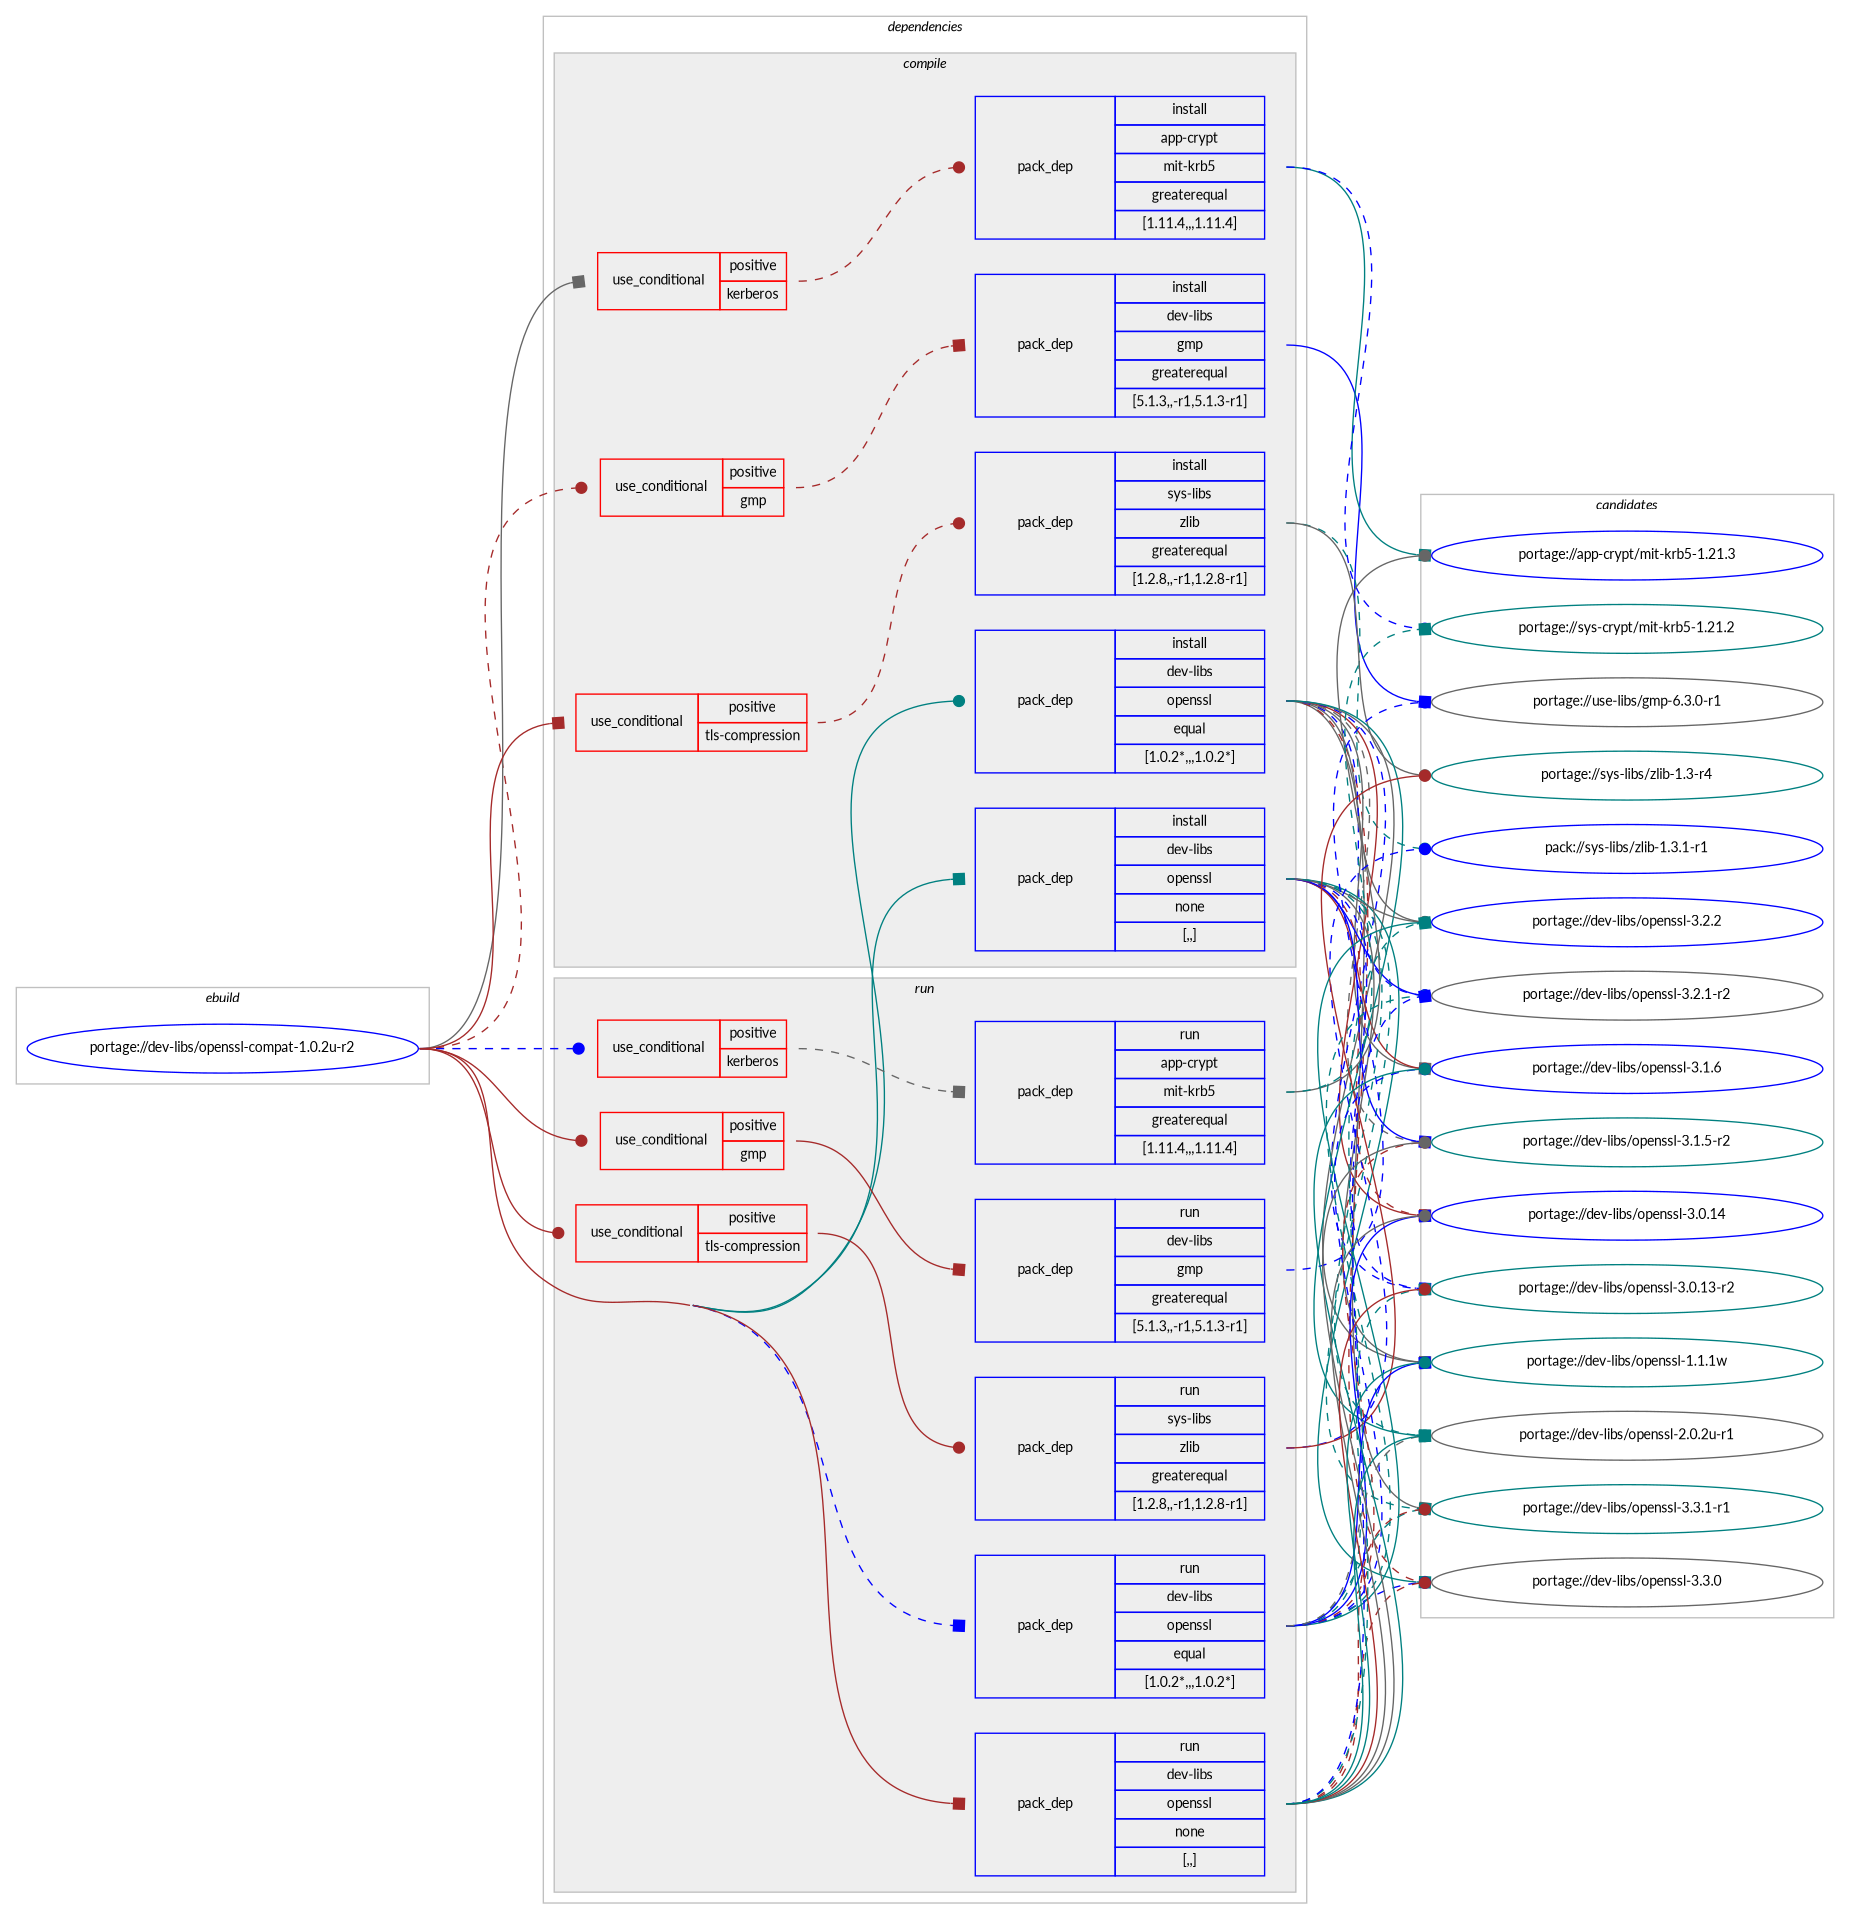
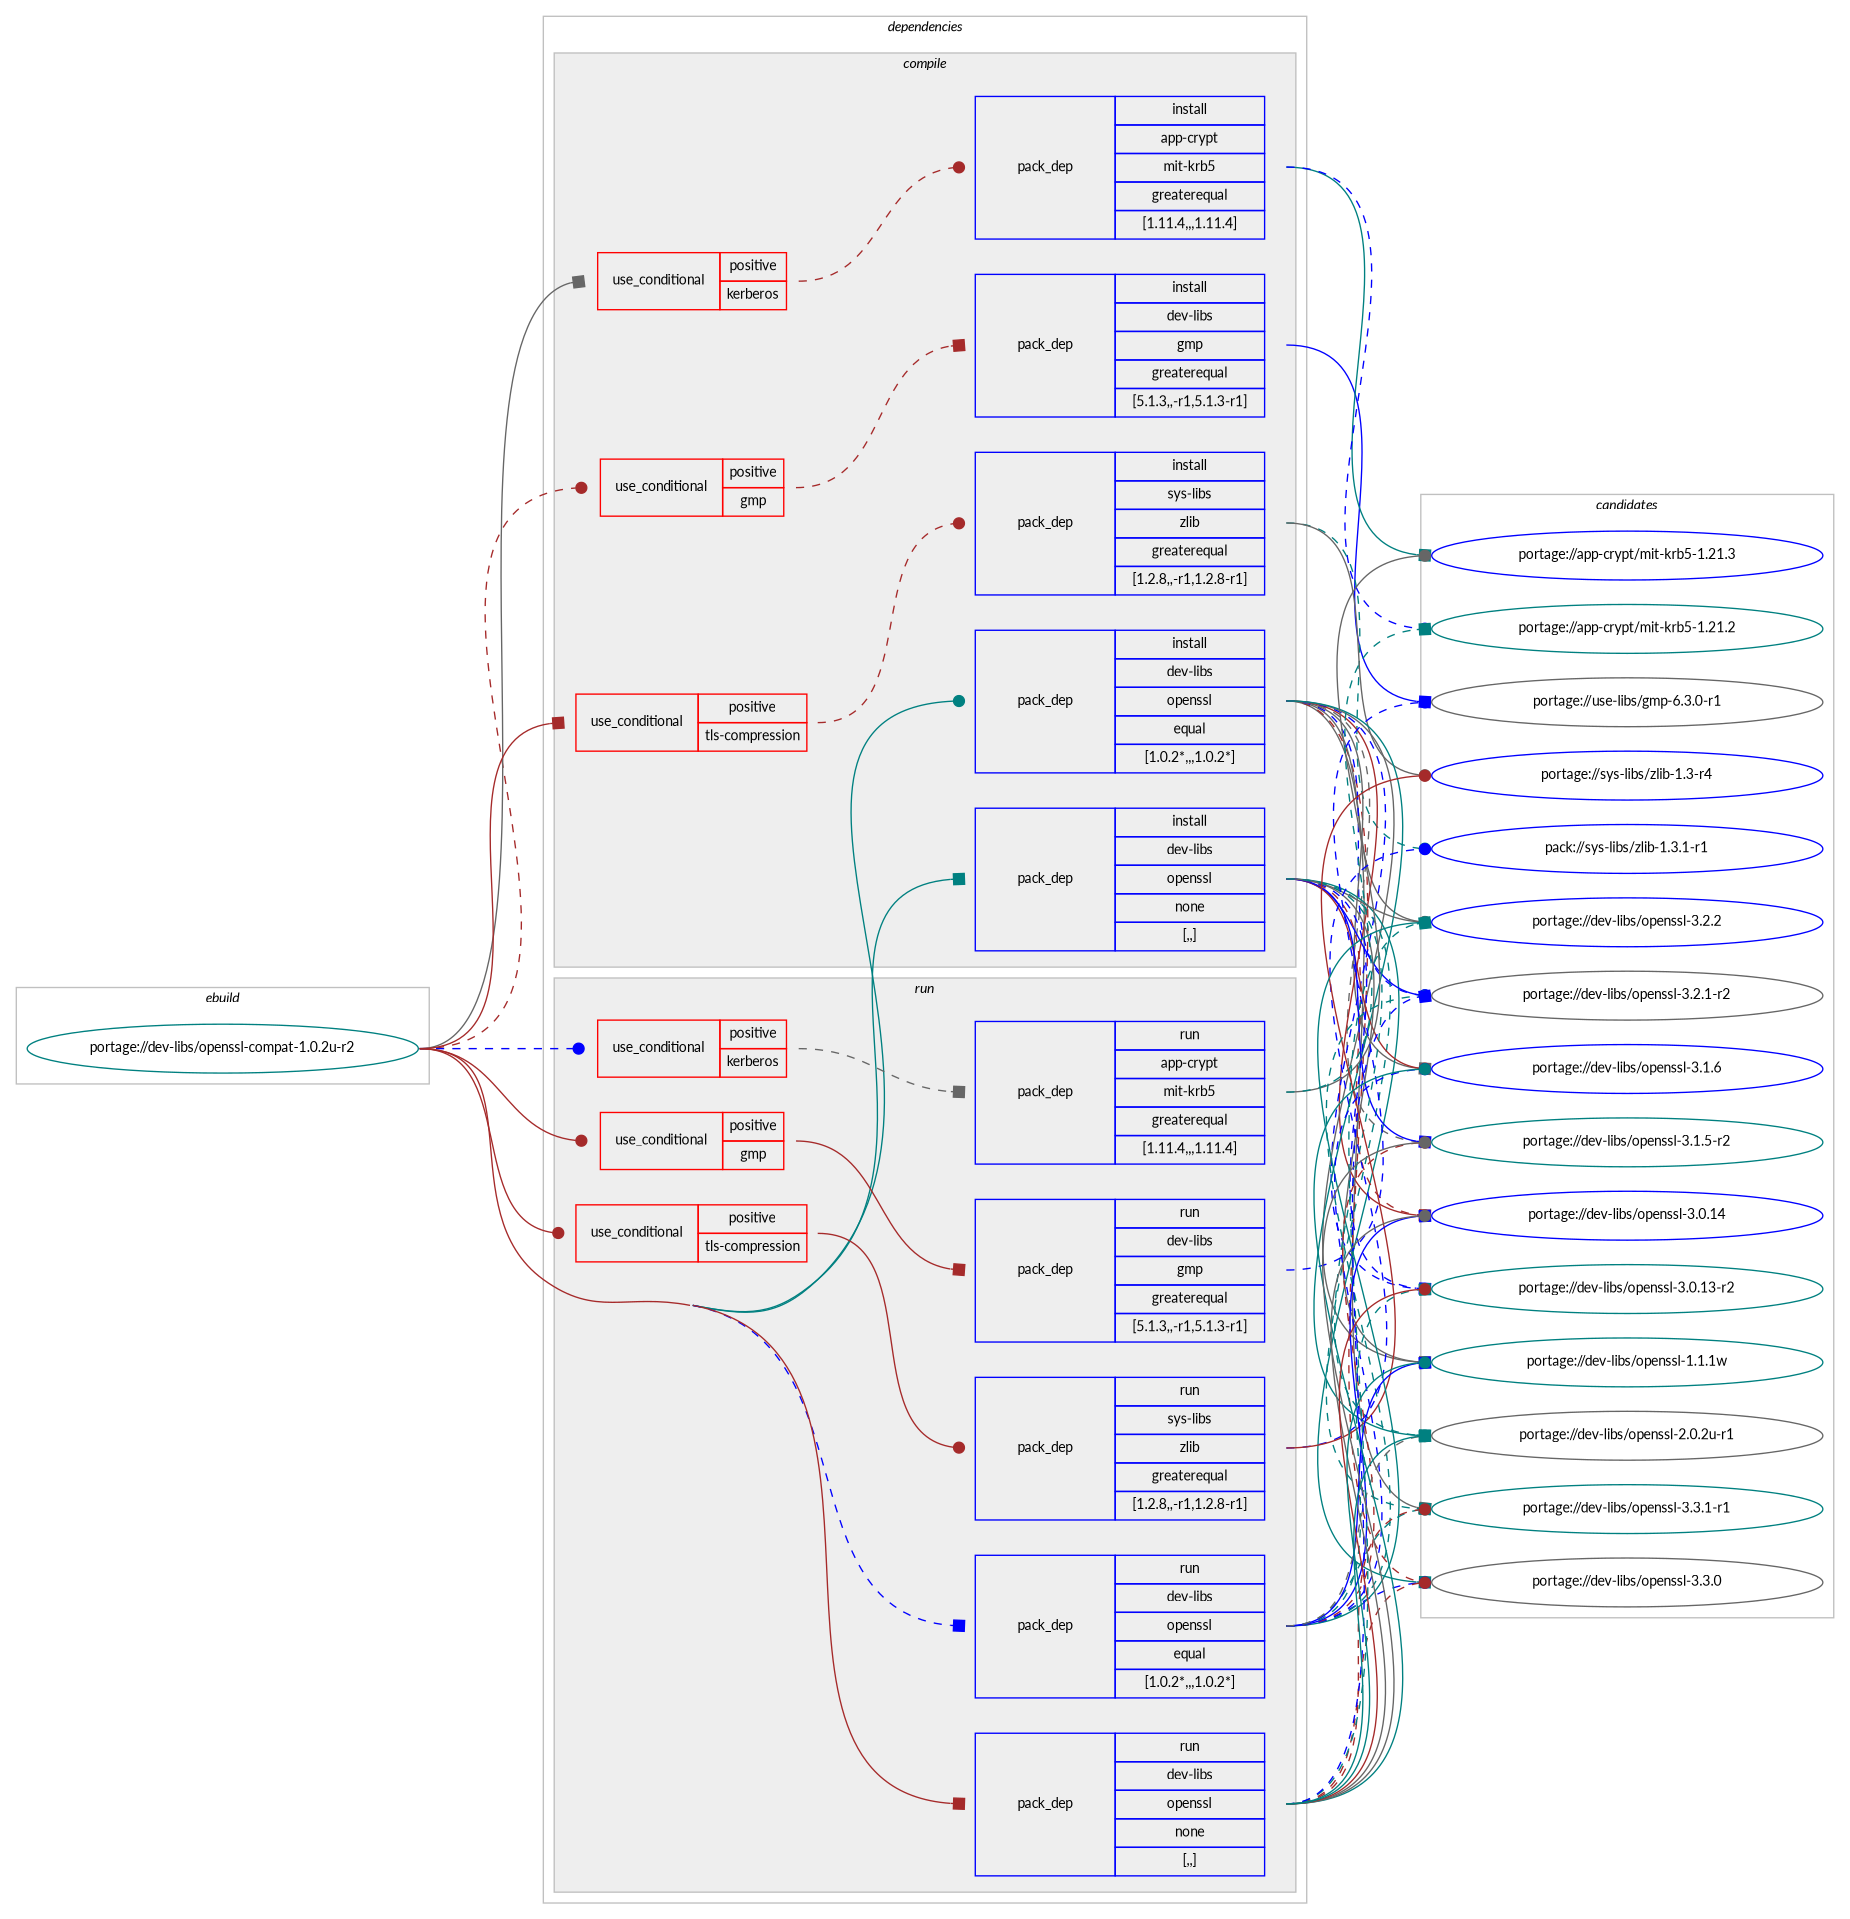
node "portage://sys-crypt/mit-krb5-1.21.2": label "portage://sys-crypt/mit-krb5-1.21.2" -> "portage://app-crypt/mit-krb5-1.21.2"
node "portage://sys-libs/zlib-1.3-r4": color teal -> blue
node "portage://dev-libs/openssl-compat-1.0.2u-r2": color blue -> teal
